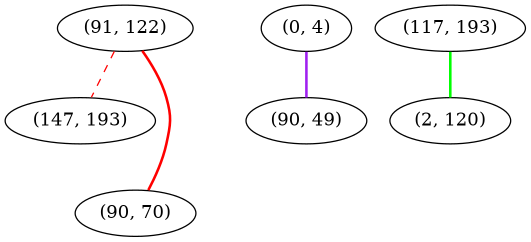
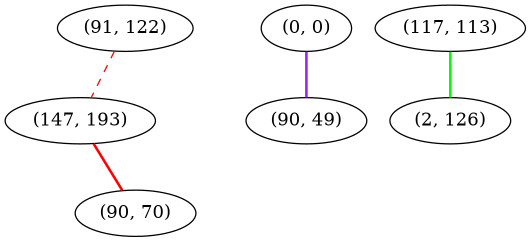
node "(0, 4)": label "(0, 4)" -> "(0, 0)"
node "(117, 193)": label "(117, 193)" -> "(117, 113)"
edge "(91, 122)" -- "(90, 70)": now "(147, 193)" -- "(90, 70)"
node "(2, 120)": label "(2, 120)" -> "(2, 126)"
